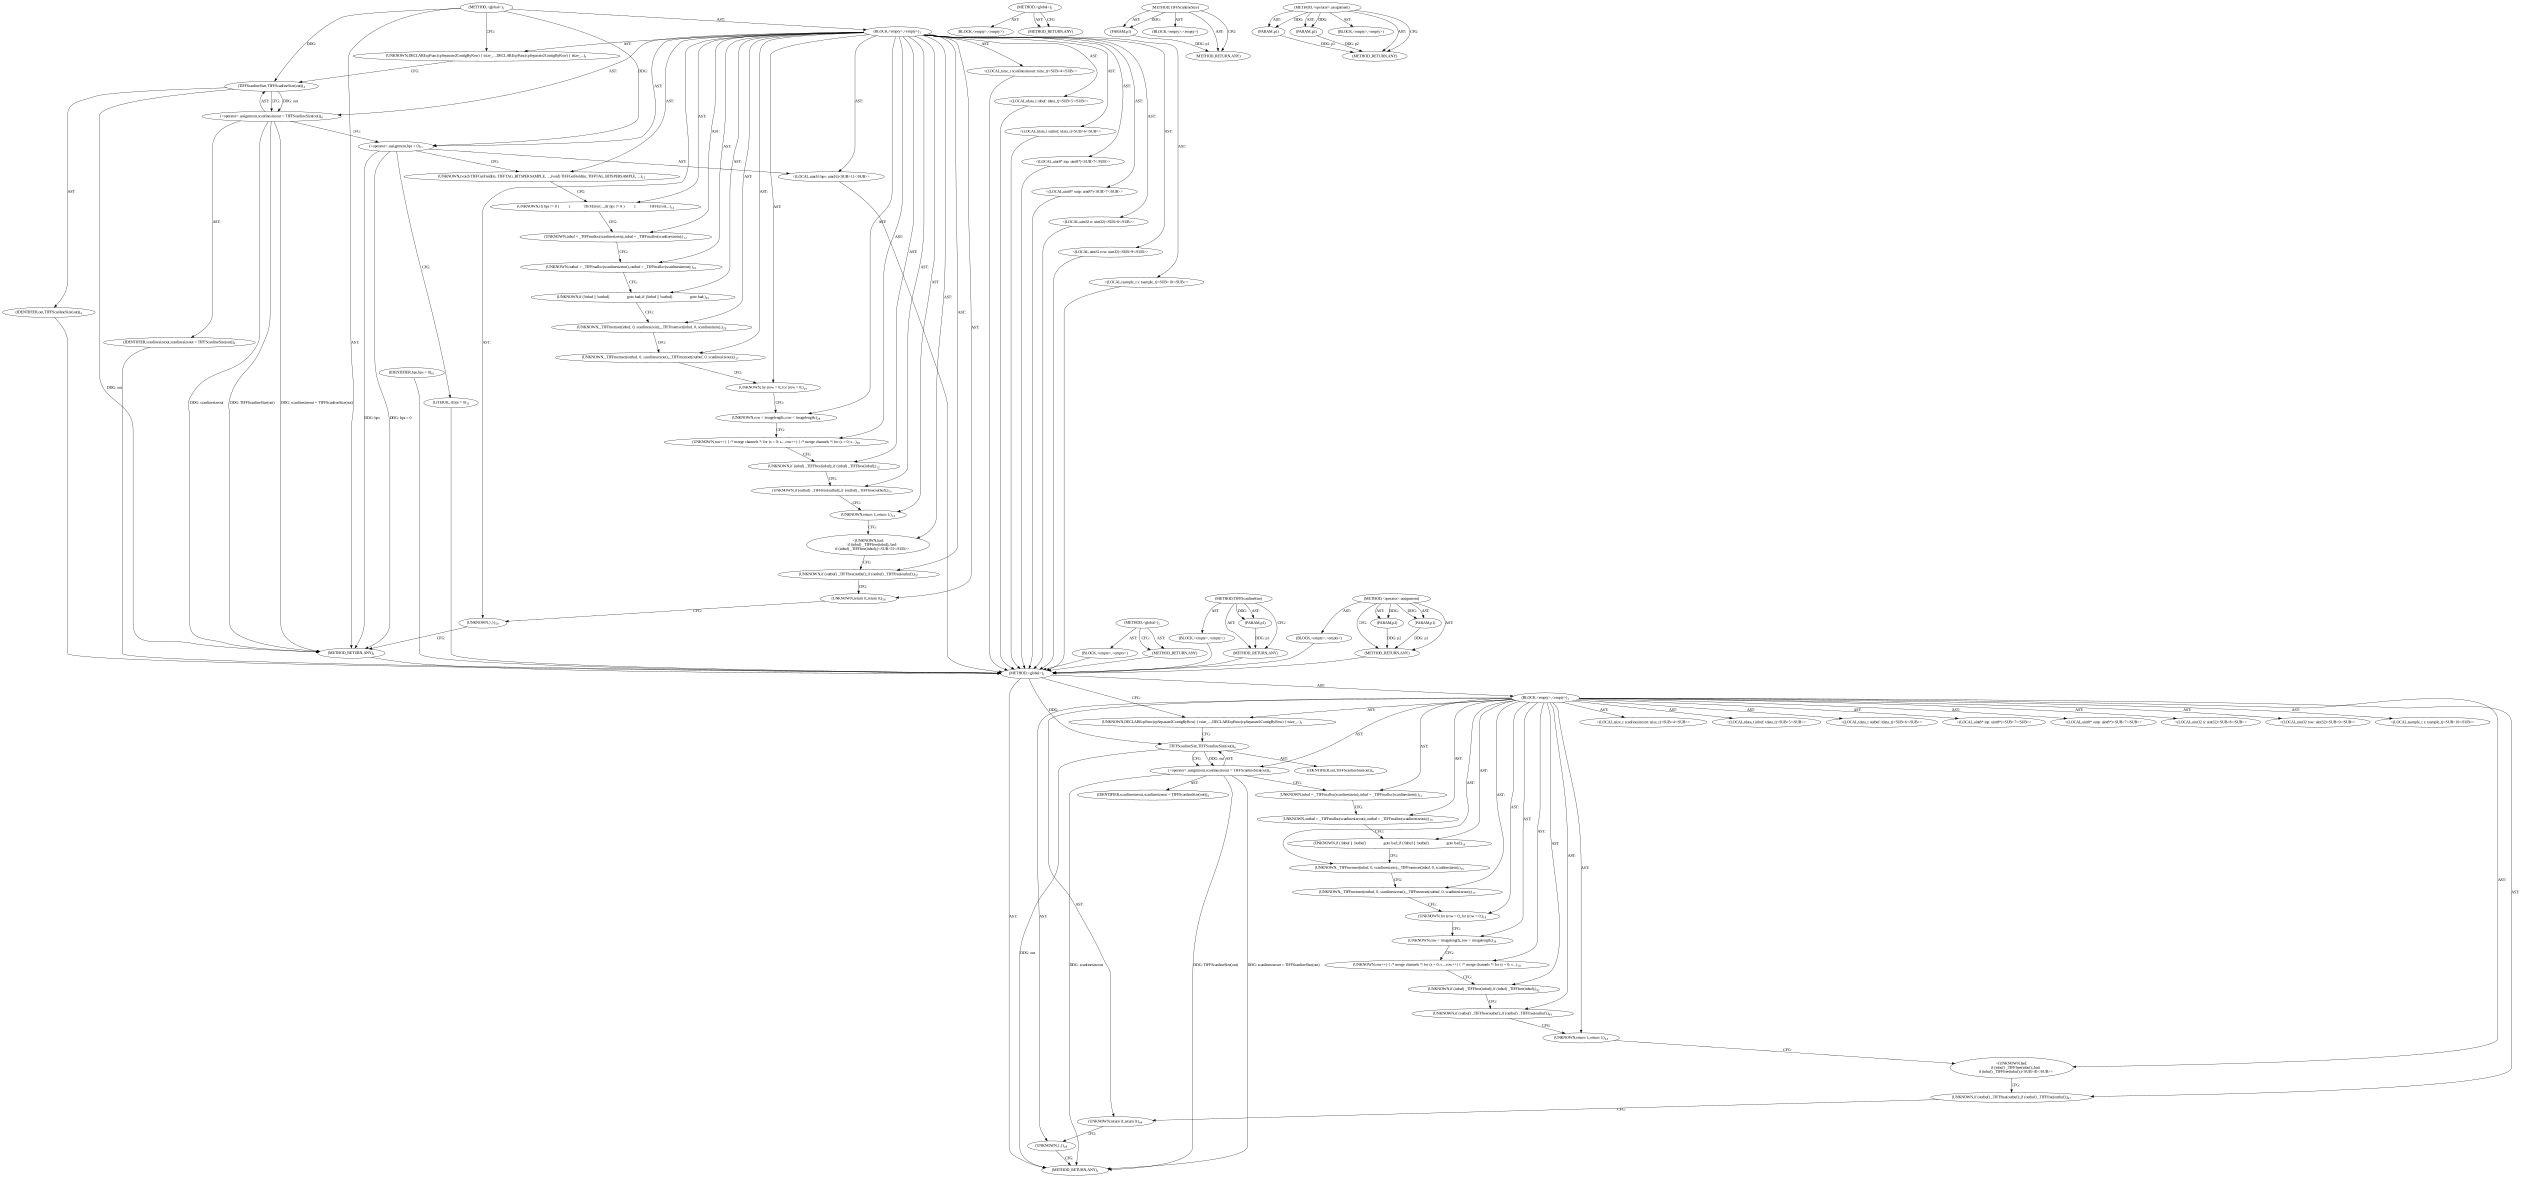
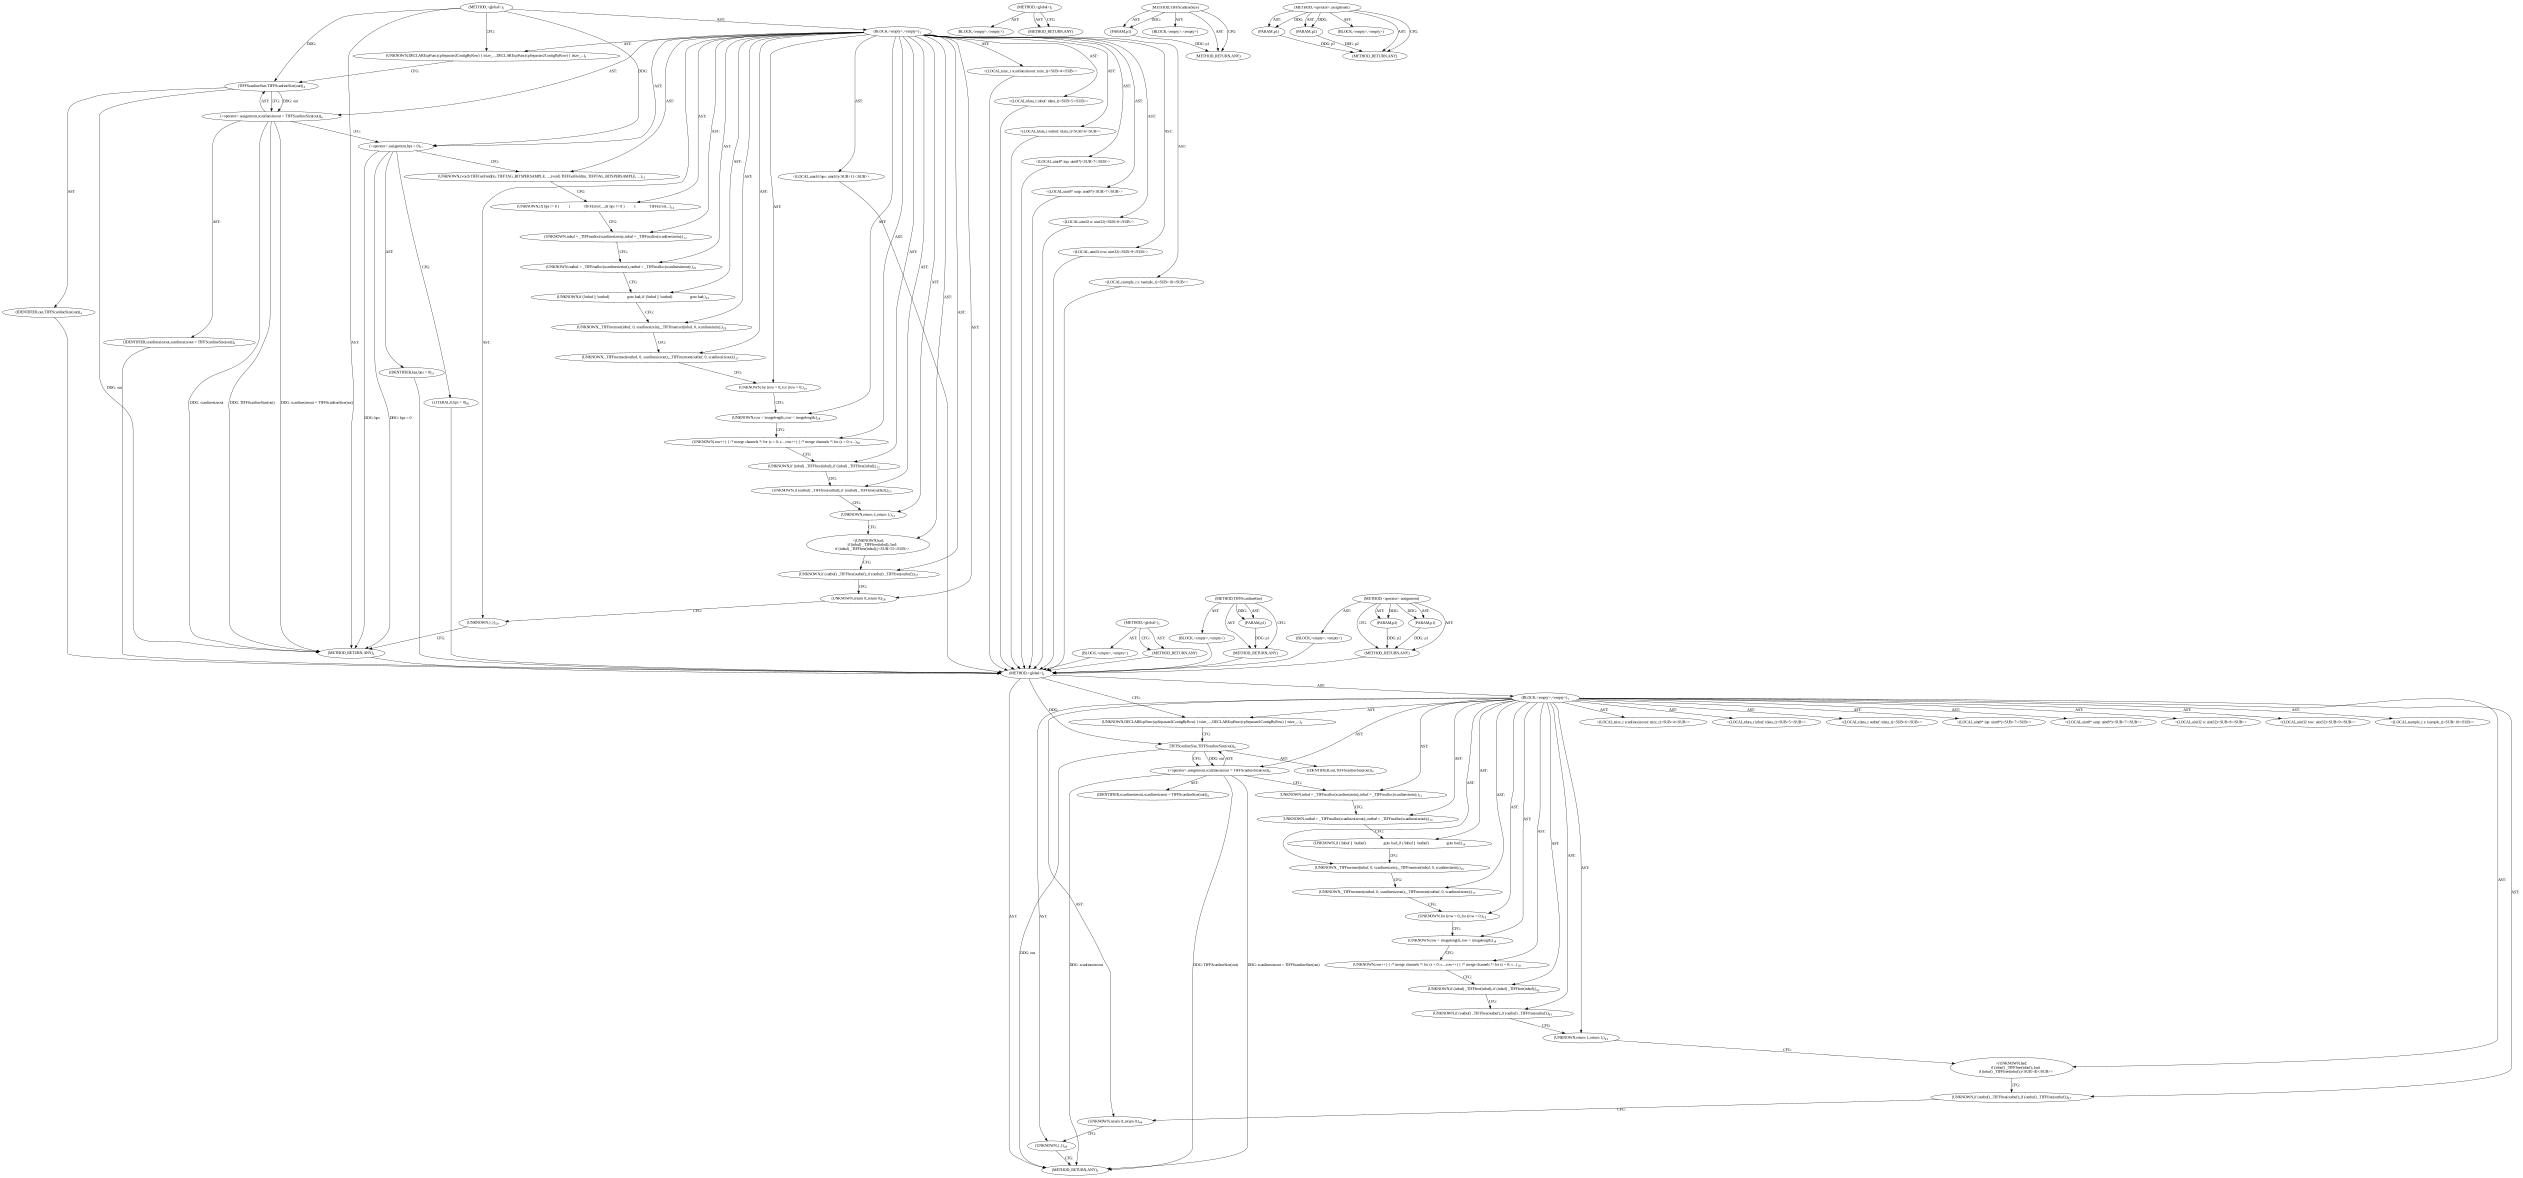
edge "(<operator>.assignment,bps = 0)" -> "<(LOCAL,uint16 bps: uint16)<SUB>11</SUB>>": now "(<operator>.assignment,bps = 0)" -> "(IDENTIFIER,bps,bps = 0)"
node "(IDENTIFIER,bps,bps = 0)": text "41" -> "11"
node "(LITERAL,0,bps = 0)": text "11" -> "81"
